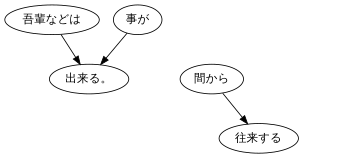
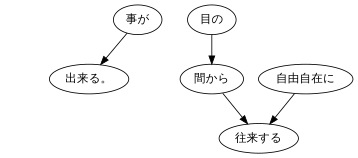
node "吾輩などは": removed
node "目の": added
node "自由自在に": added
